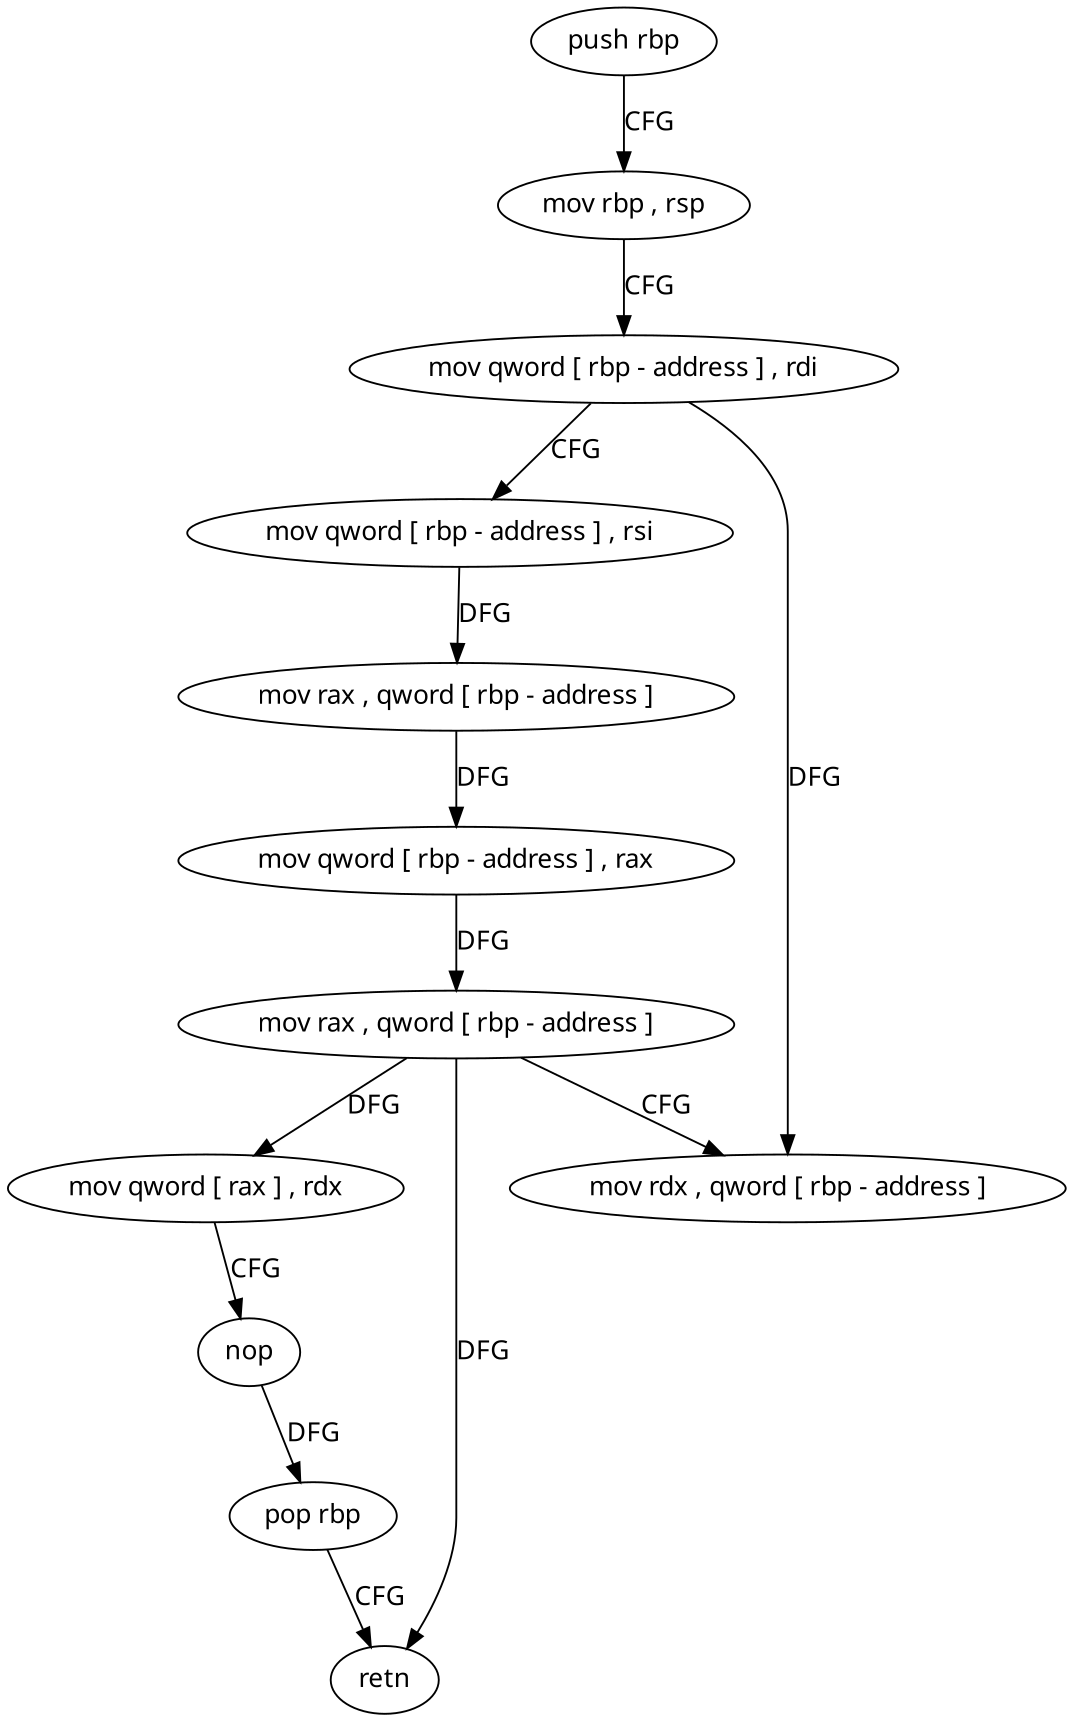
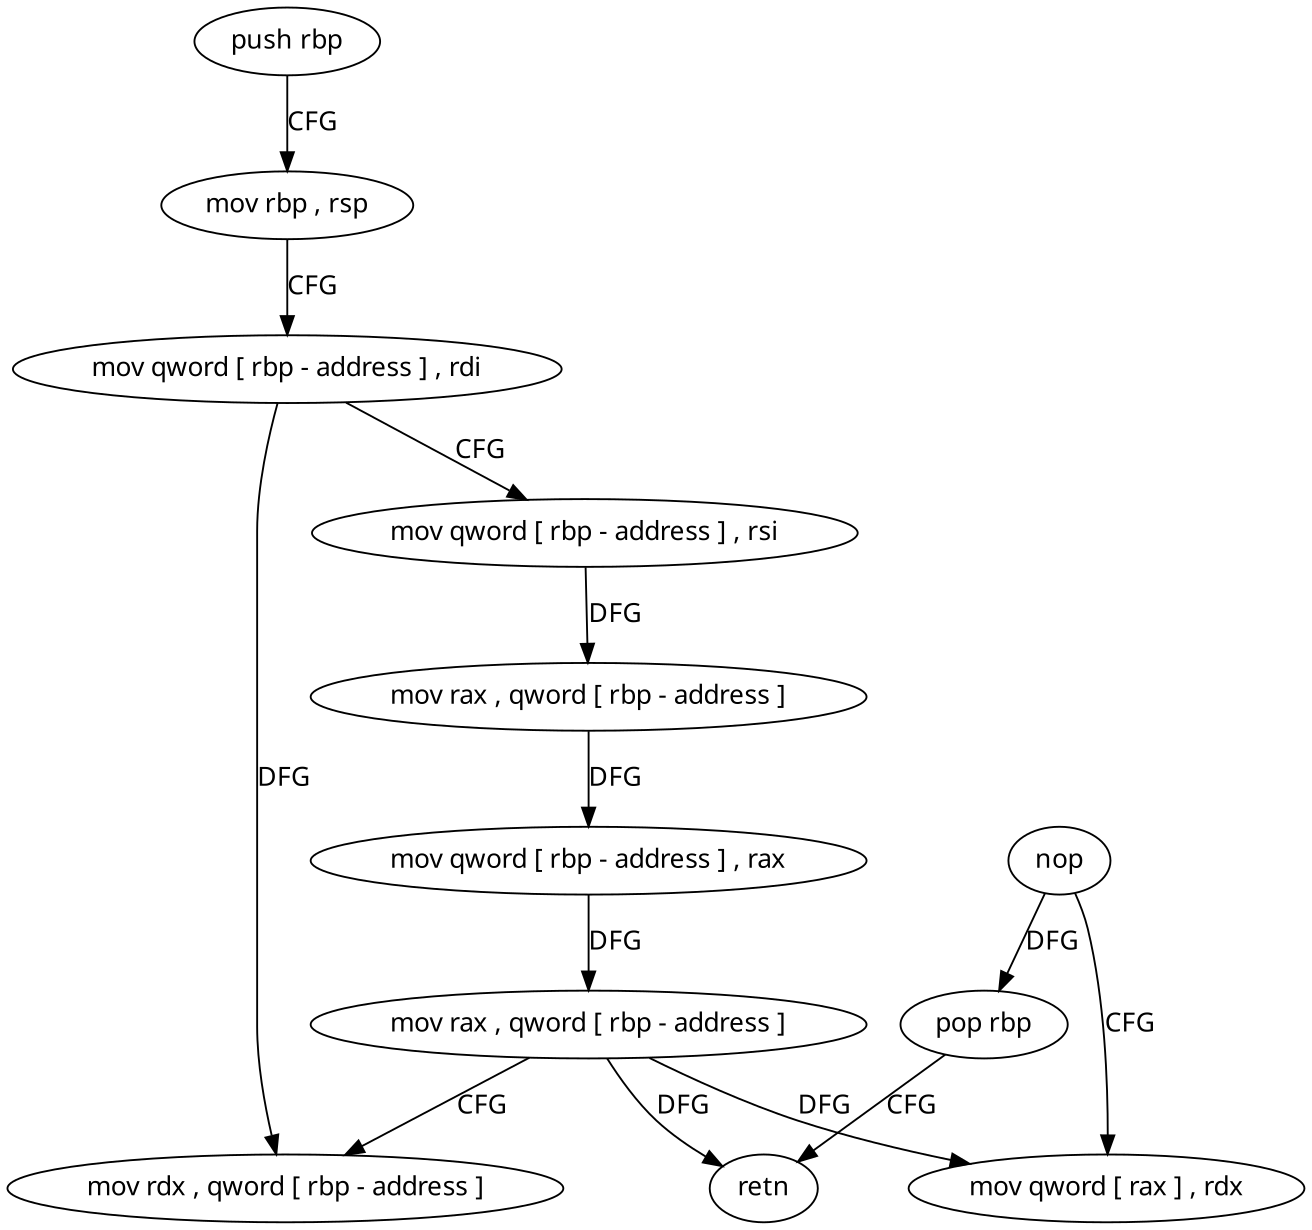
edge "mov qword [ rax ] , rdx" -> "nop": reversed
